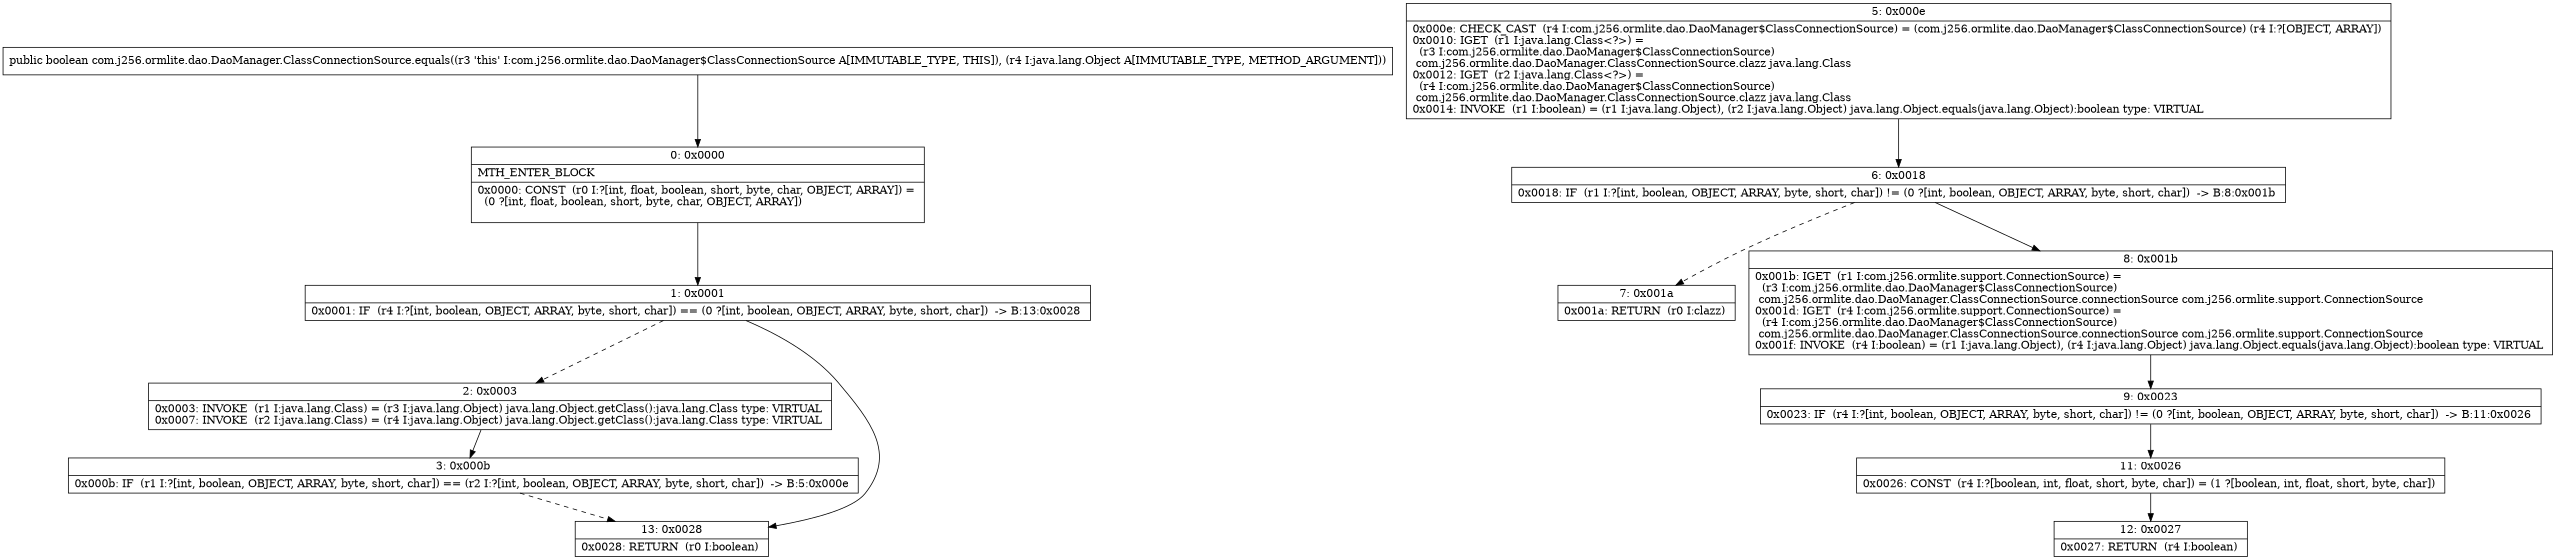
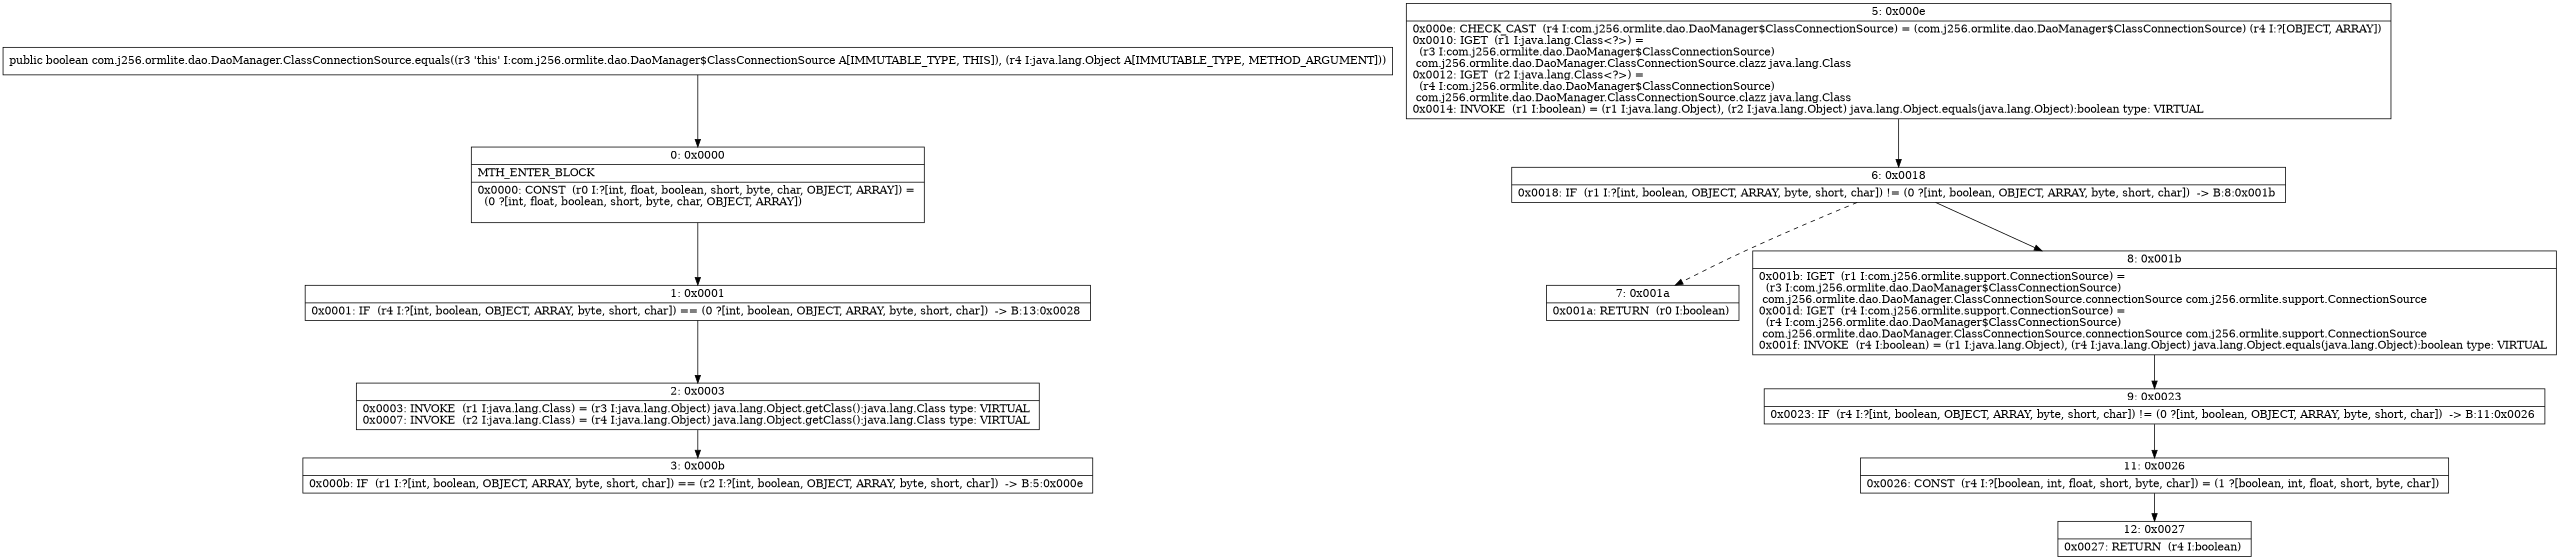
node "7: 0x001a": text "0x001a: RETURN  (r0 I:clazz)" -> "0x001a: RETURN  (r0 I:boolean)"
edge "1: 0x0001" -> "2: 0x0003": style dashed -> solid
node "13: 0x0028": removed
